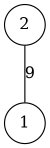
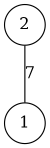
edge "2" -- "1": label "9" -> "7"
